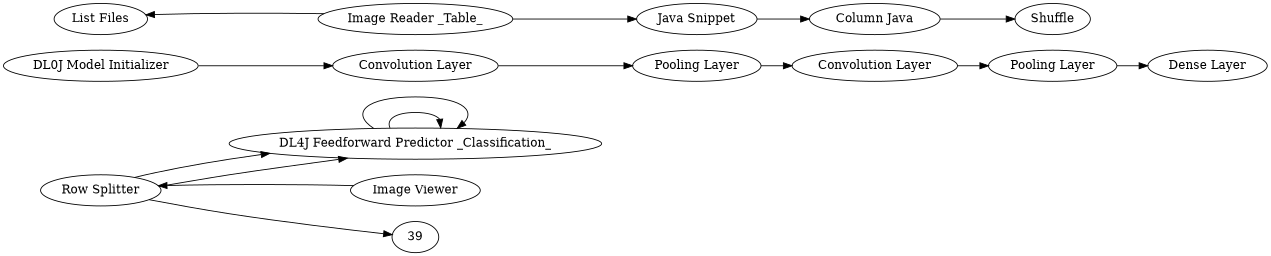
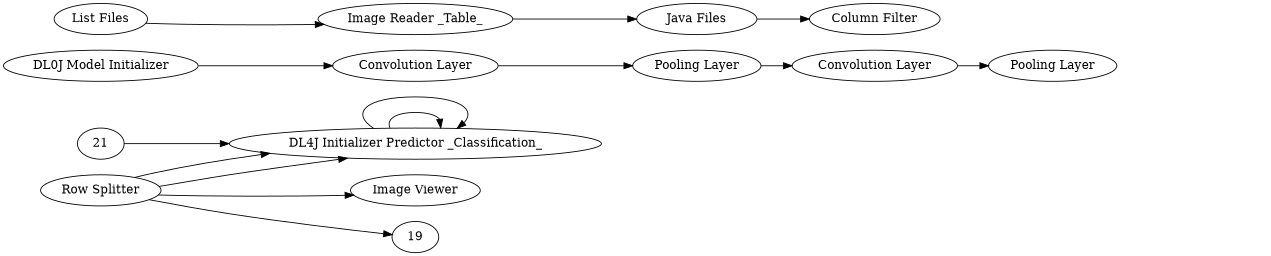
edge "Image Reader _Table_" -> "List Files": reversed
node "Java Snippet": label "Java Snippet" -> "Java Files"
node "Column Java": label "Column Java" -> "Column Filter"
node "Shuffle": removed
node "Dense Layer": removed
node "21": added
node "DL4J Feedforward Predictor _Classification_": label "DL4J Feedforward Predictor _Classification_" -> "DL4J Initializer Predictor _Classification_"
edge "Image Viewer" -> "Row Splitter": reversed
node "39": label "39" -> "19"
